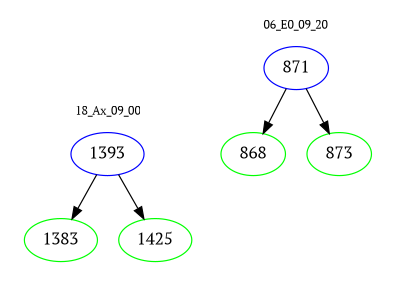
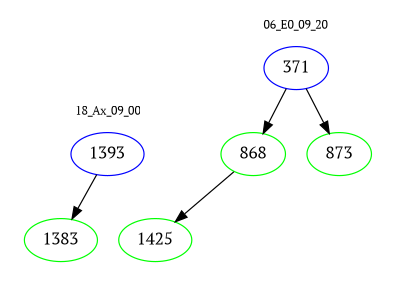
node "871": label "871" -> "371"
edge "1393" -> "1425": now "868" -> "1425"
